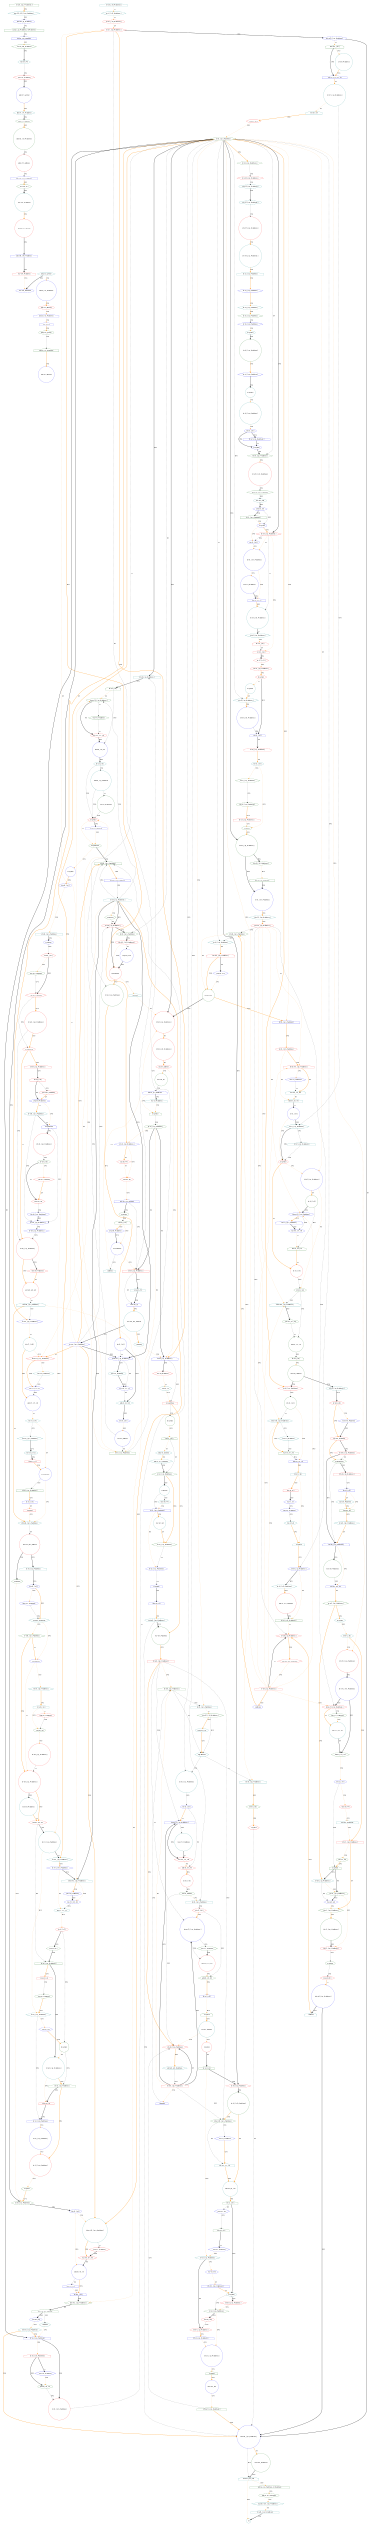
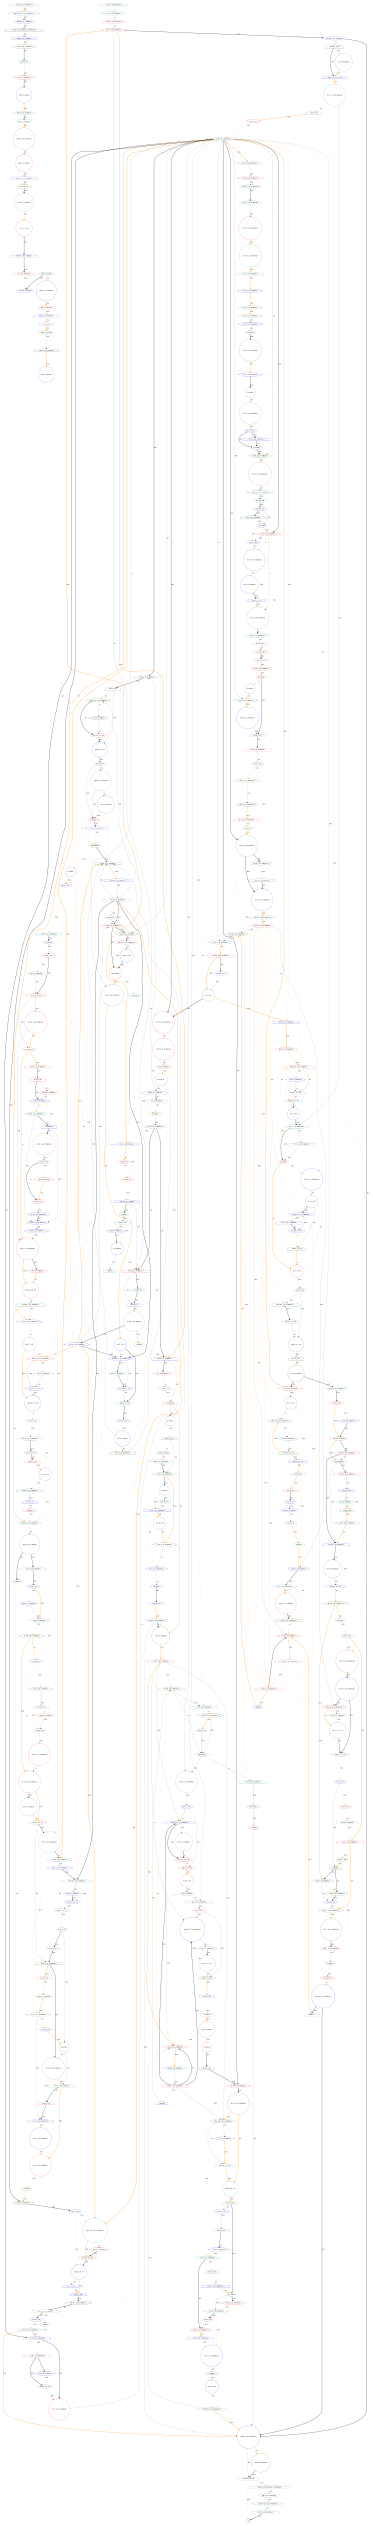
node "symbol x16 , symbol": label "symbol x16 , symbol" -> "adrp x16 , symbol"
